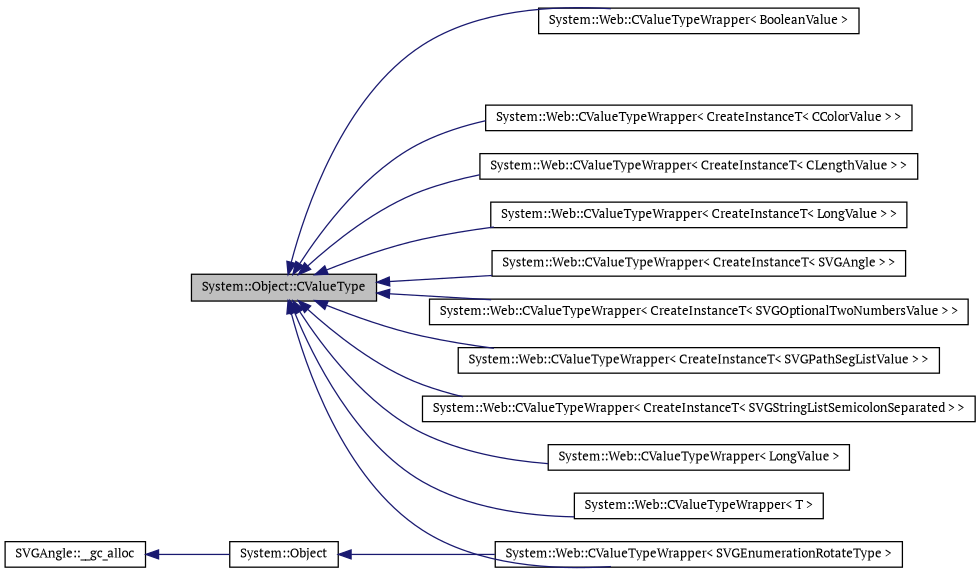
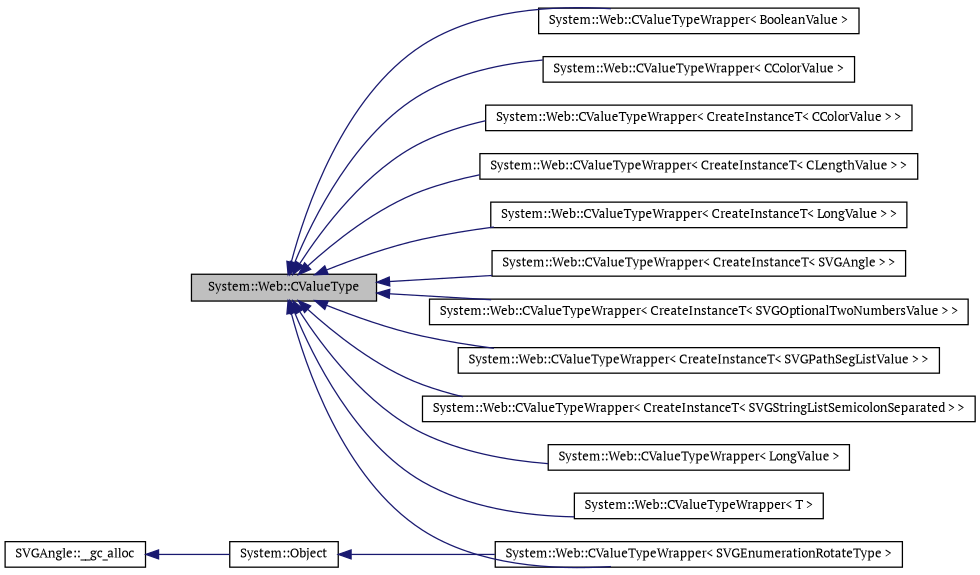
node "System::Web::CValueTypeWrapper< CColorValue >": added
node "System::Object::CValueType": label "System::Object::CValueType" -> "System::Web::CValueType"
